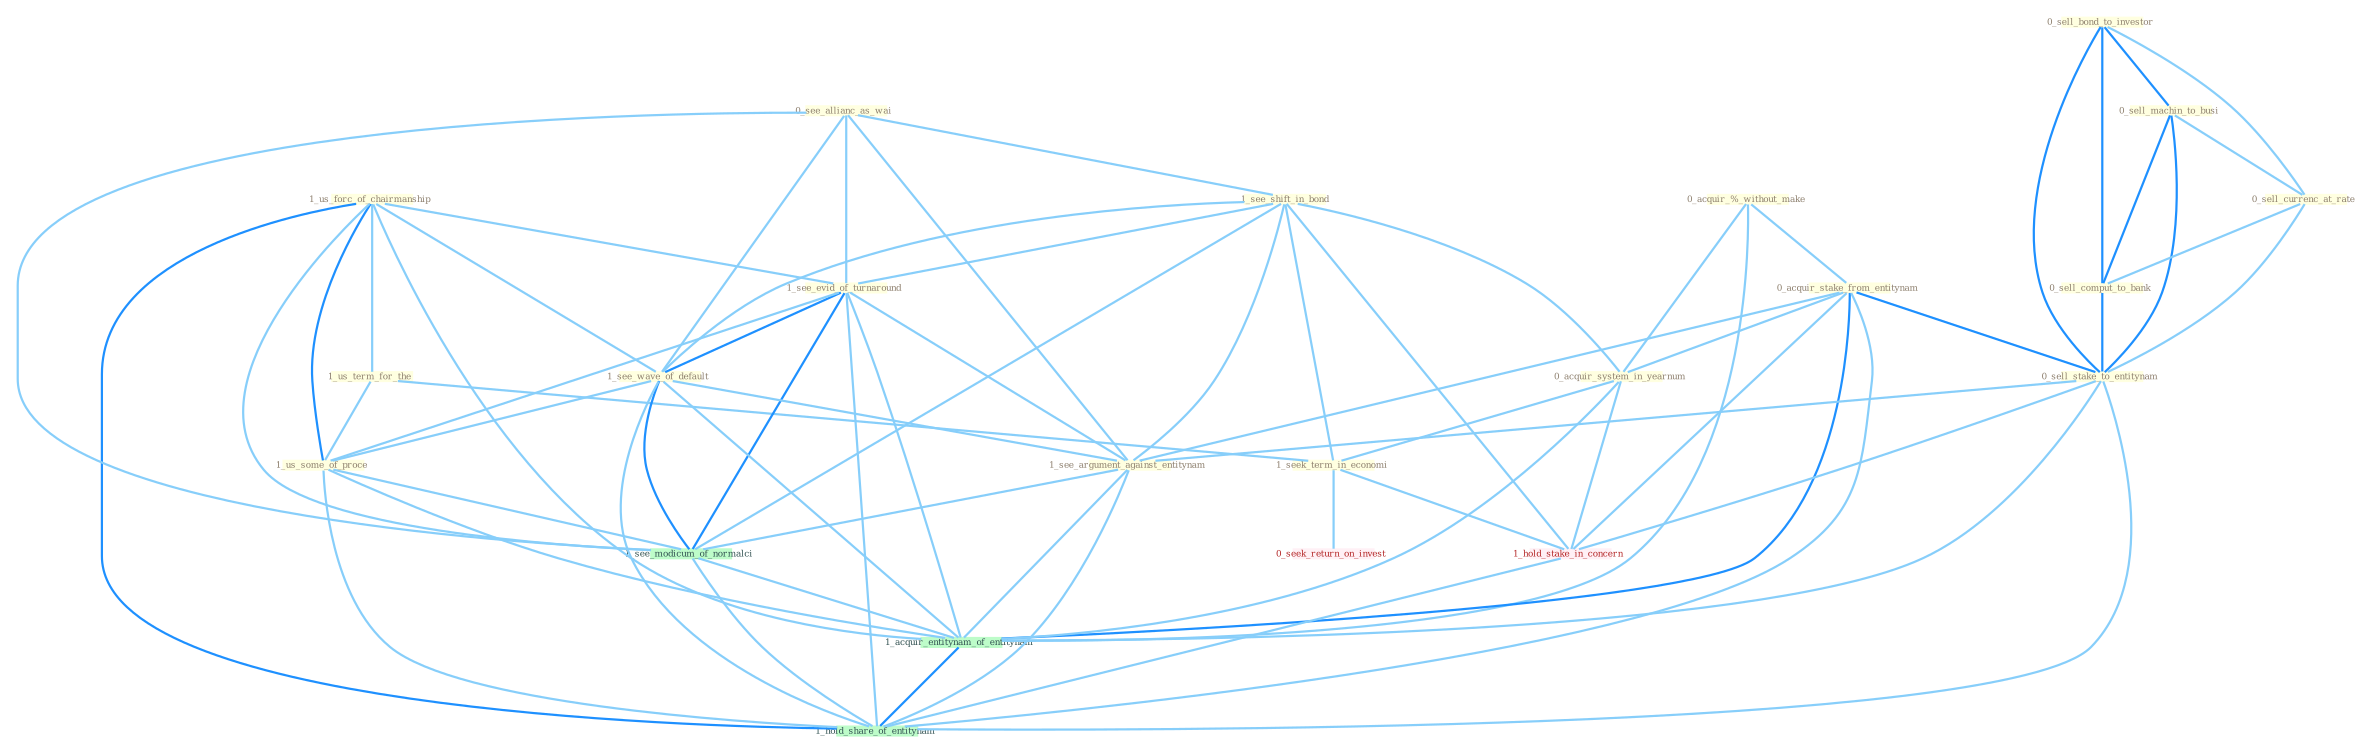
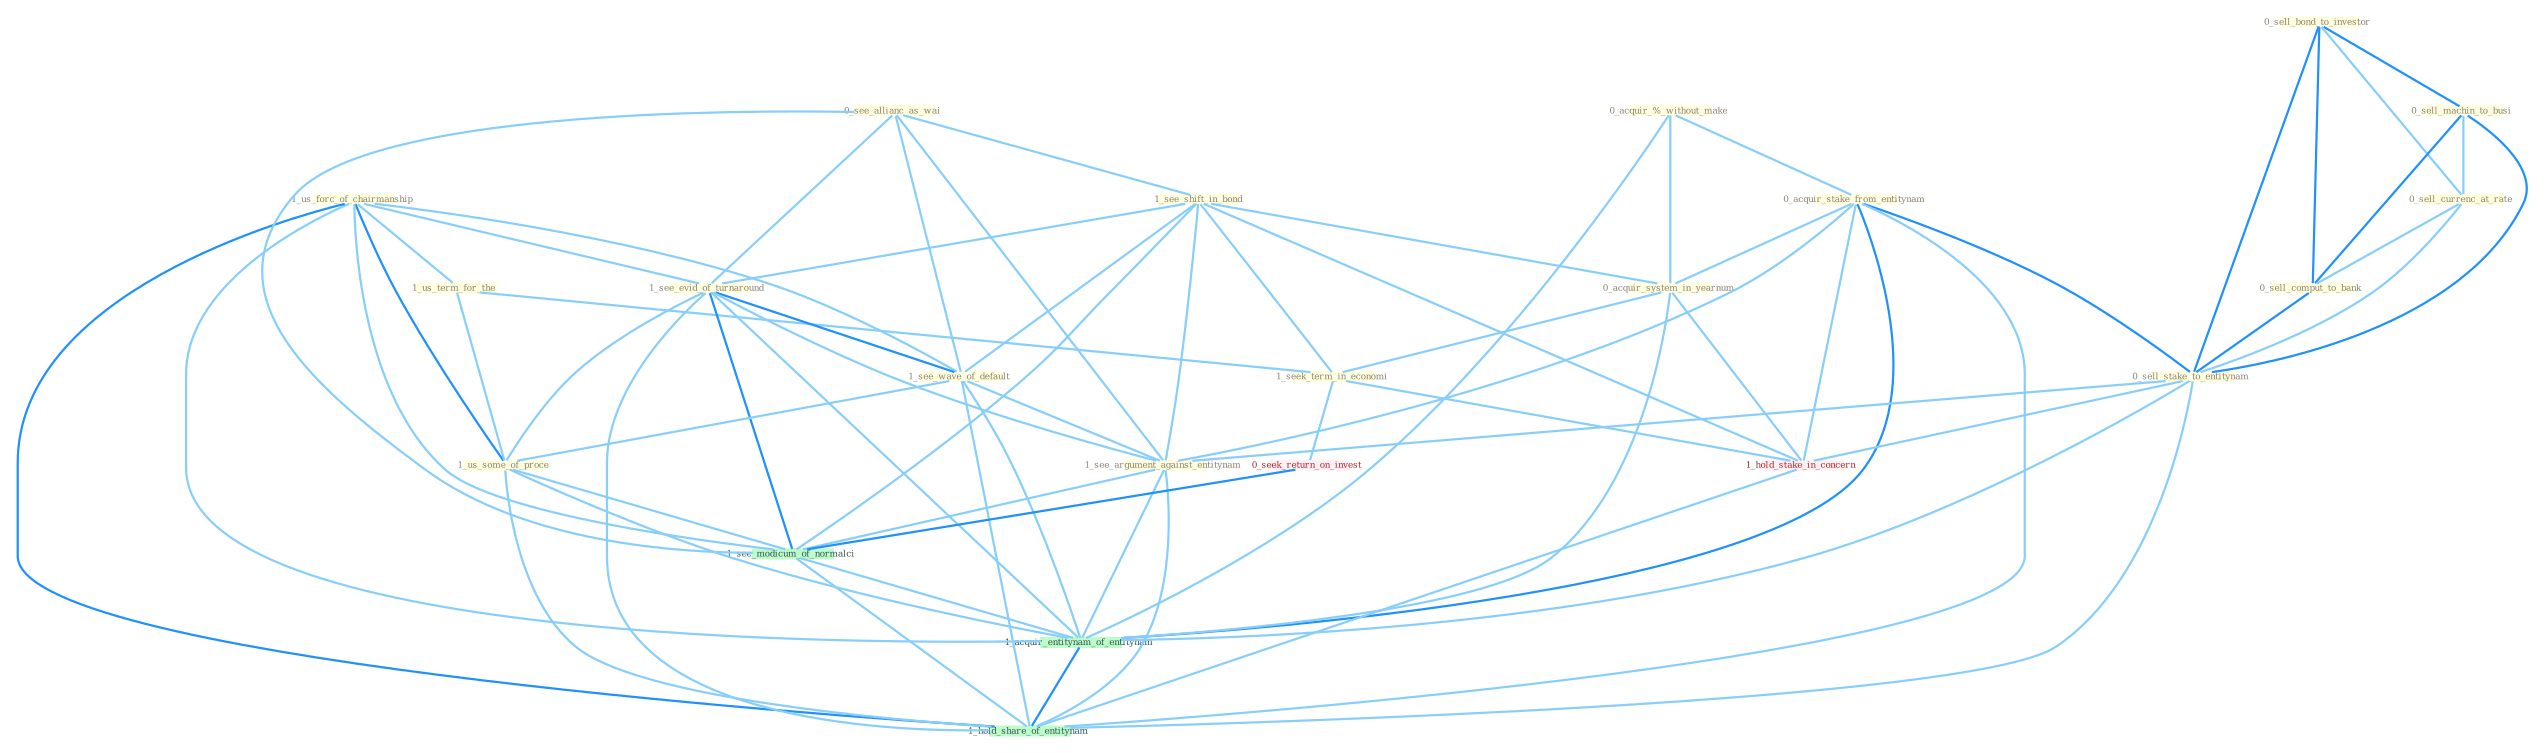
edge "1_see_wave_of_default" -- "1_see_modicum_of_normalci": now "0_seek_return_on_invest" -- "1_see_modicum_of_normalci"
